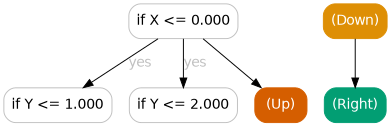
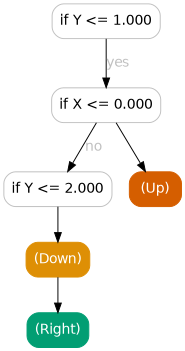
edge "if X <= 0.000" -> "if Y <= 1.000": reversed
edge "if X <= 0.000" -> "if Y <= 2.000": label "yes" -> "no"
edge "if Y <= 2.000" -> "(Down)": added
